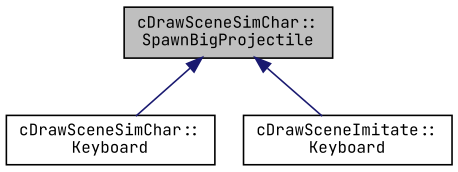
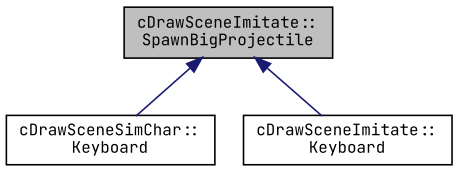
node "cDrawSceneSimChar:: SpawnBigProjectile": label "cDrawSceneSimChar:: SpawnBigProjectile" -> "cDrawSceneImitate:: SpawnBigProjectile"
